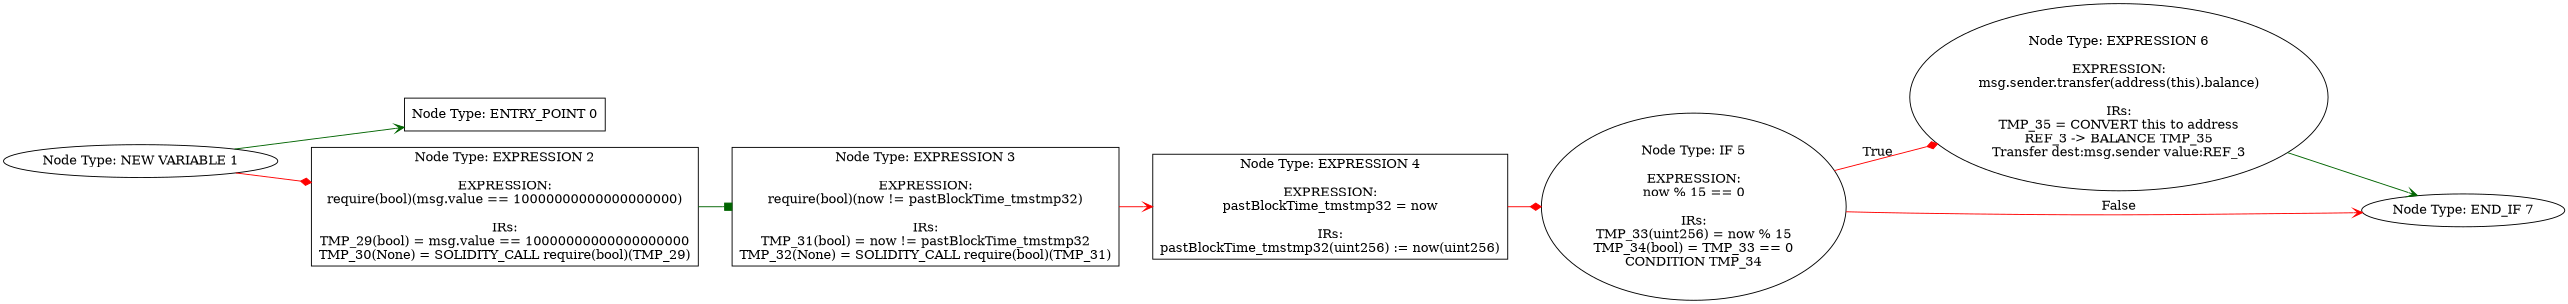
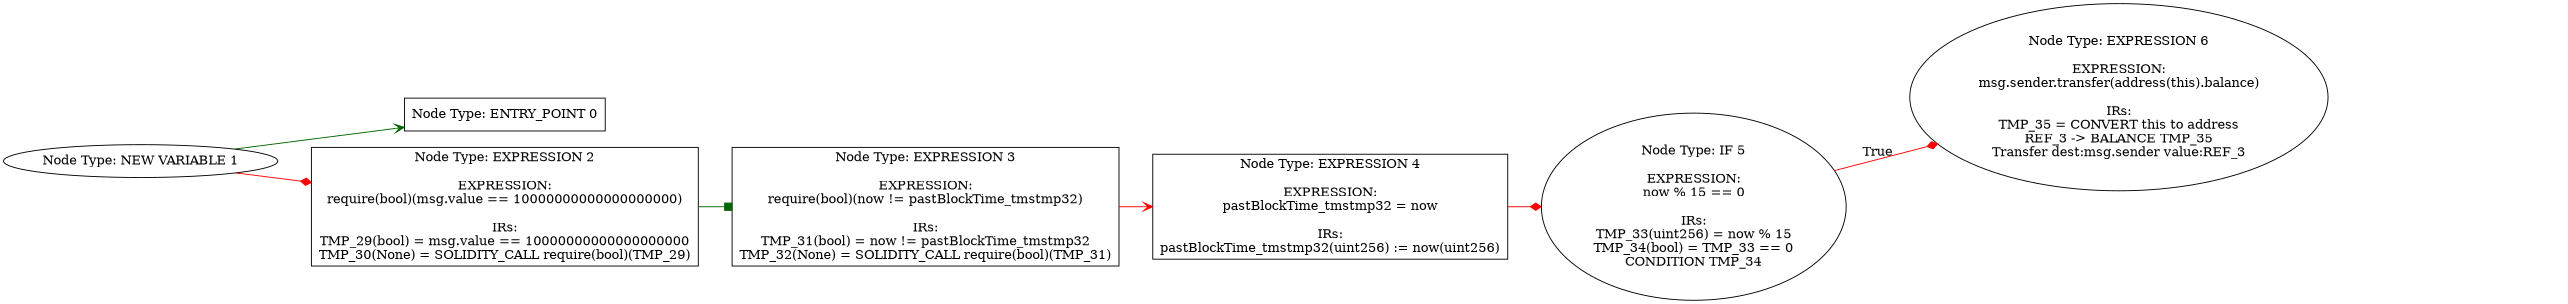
node "Node Type: END_IF 7": removed
